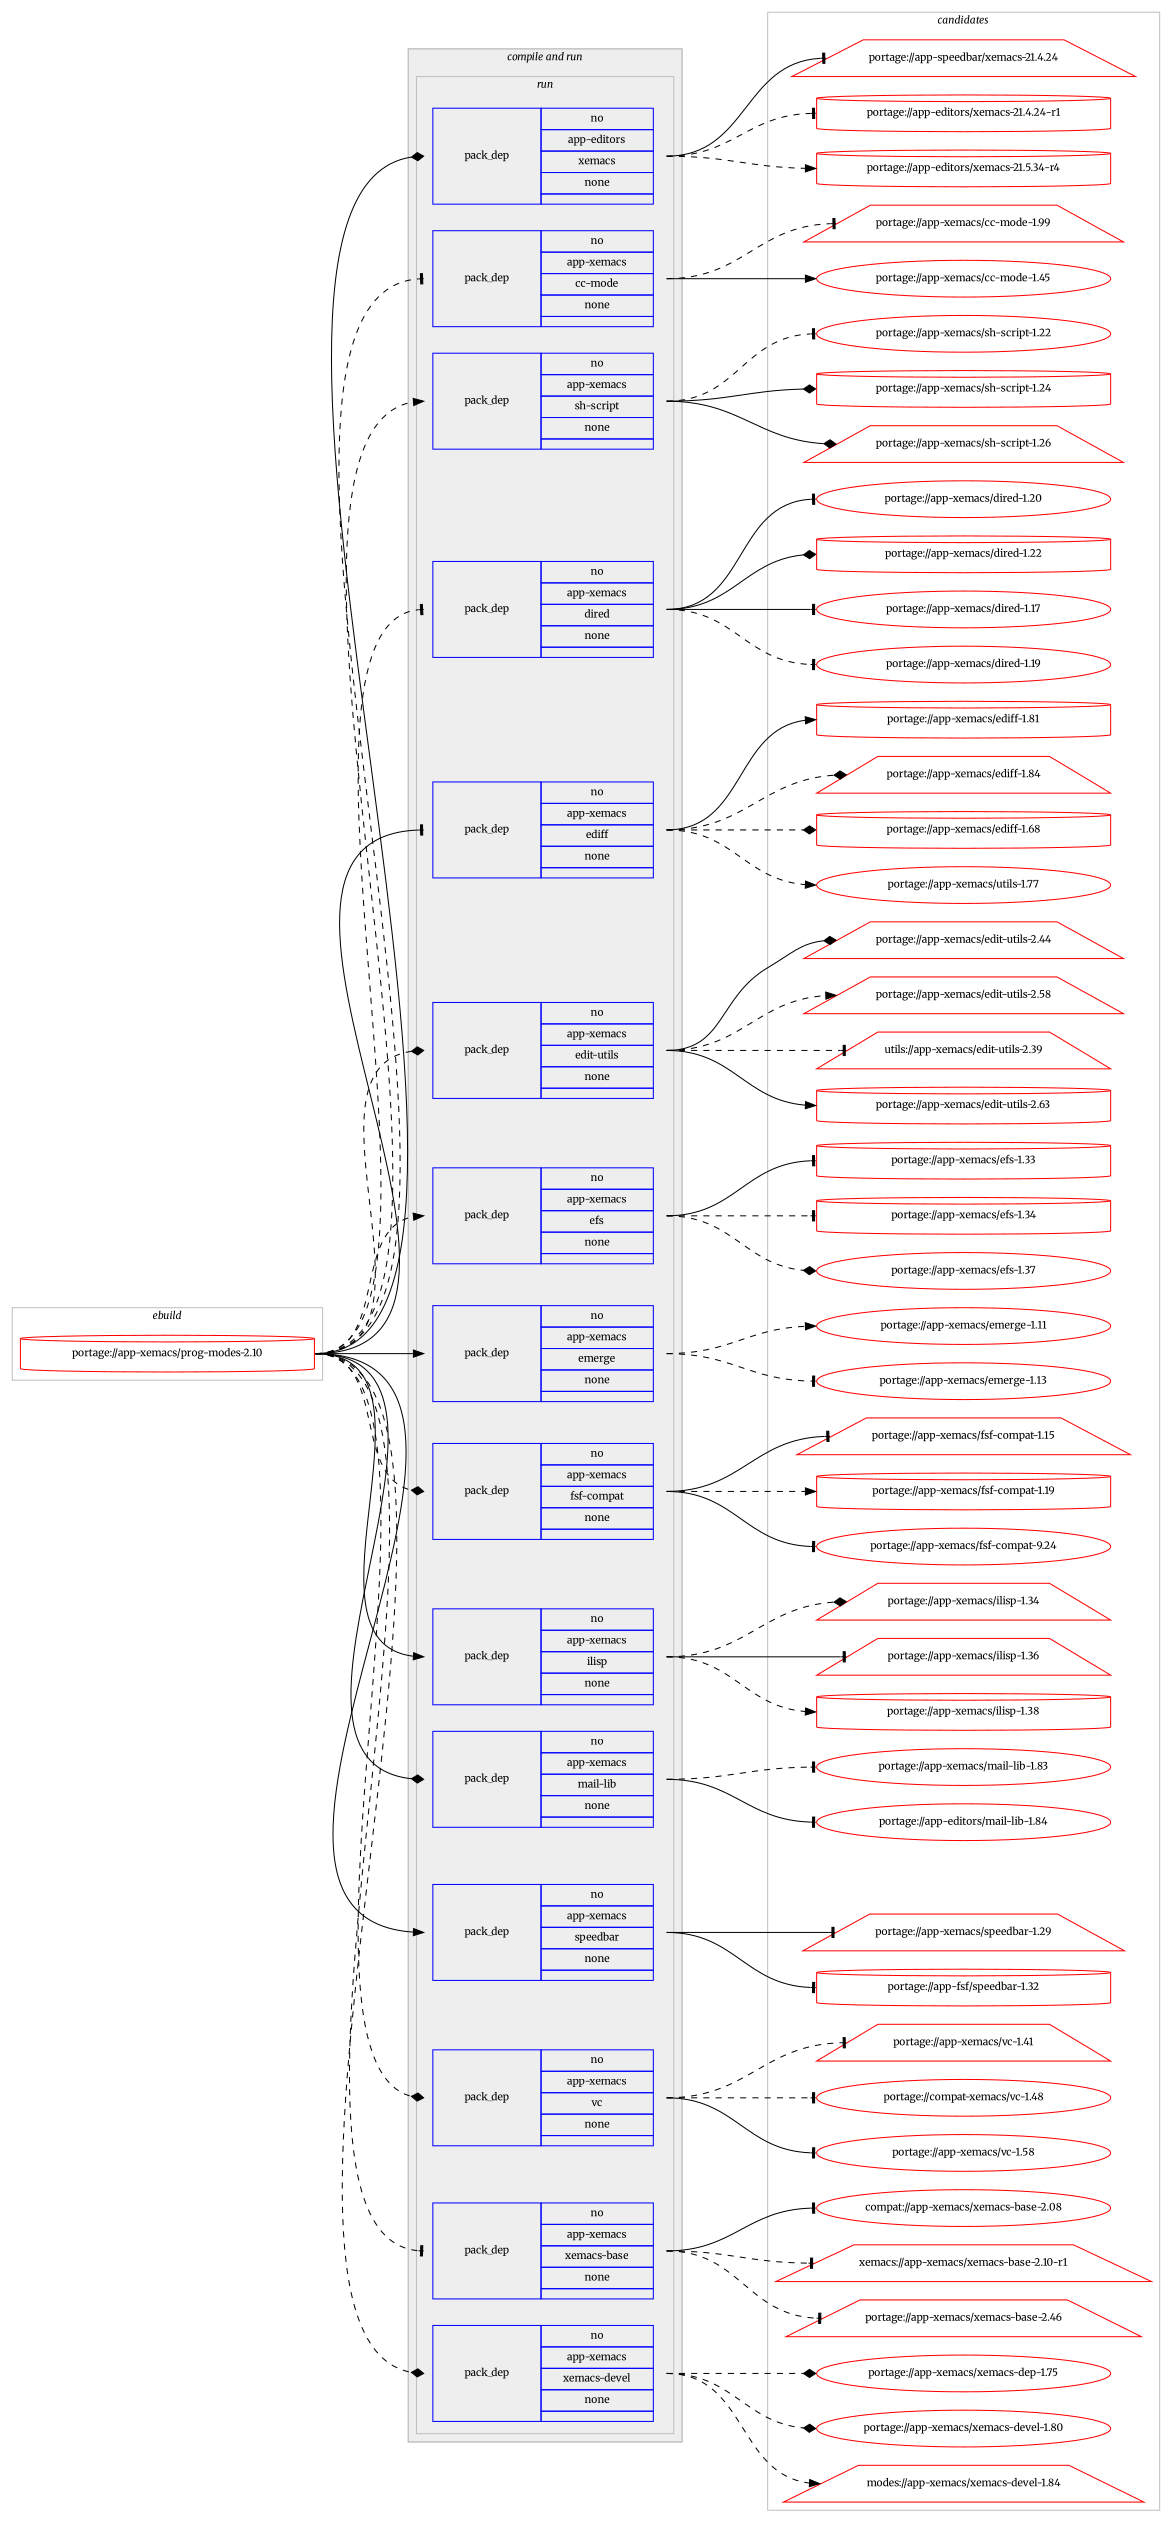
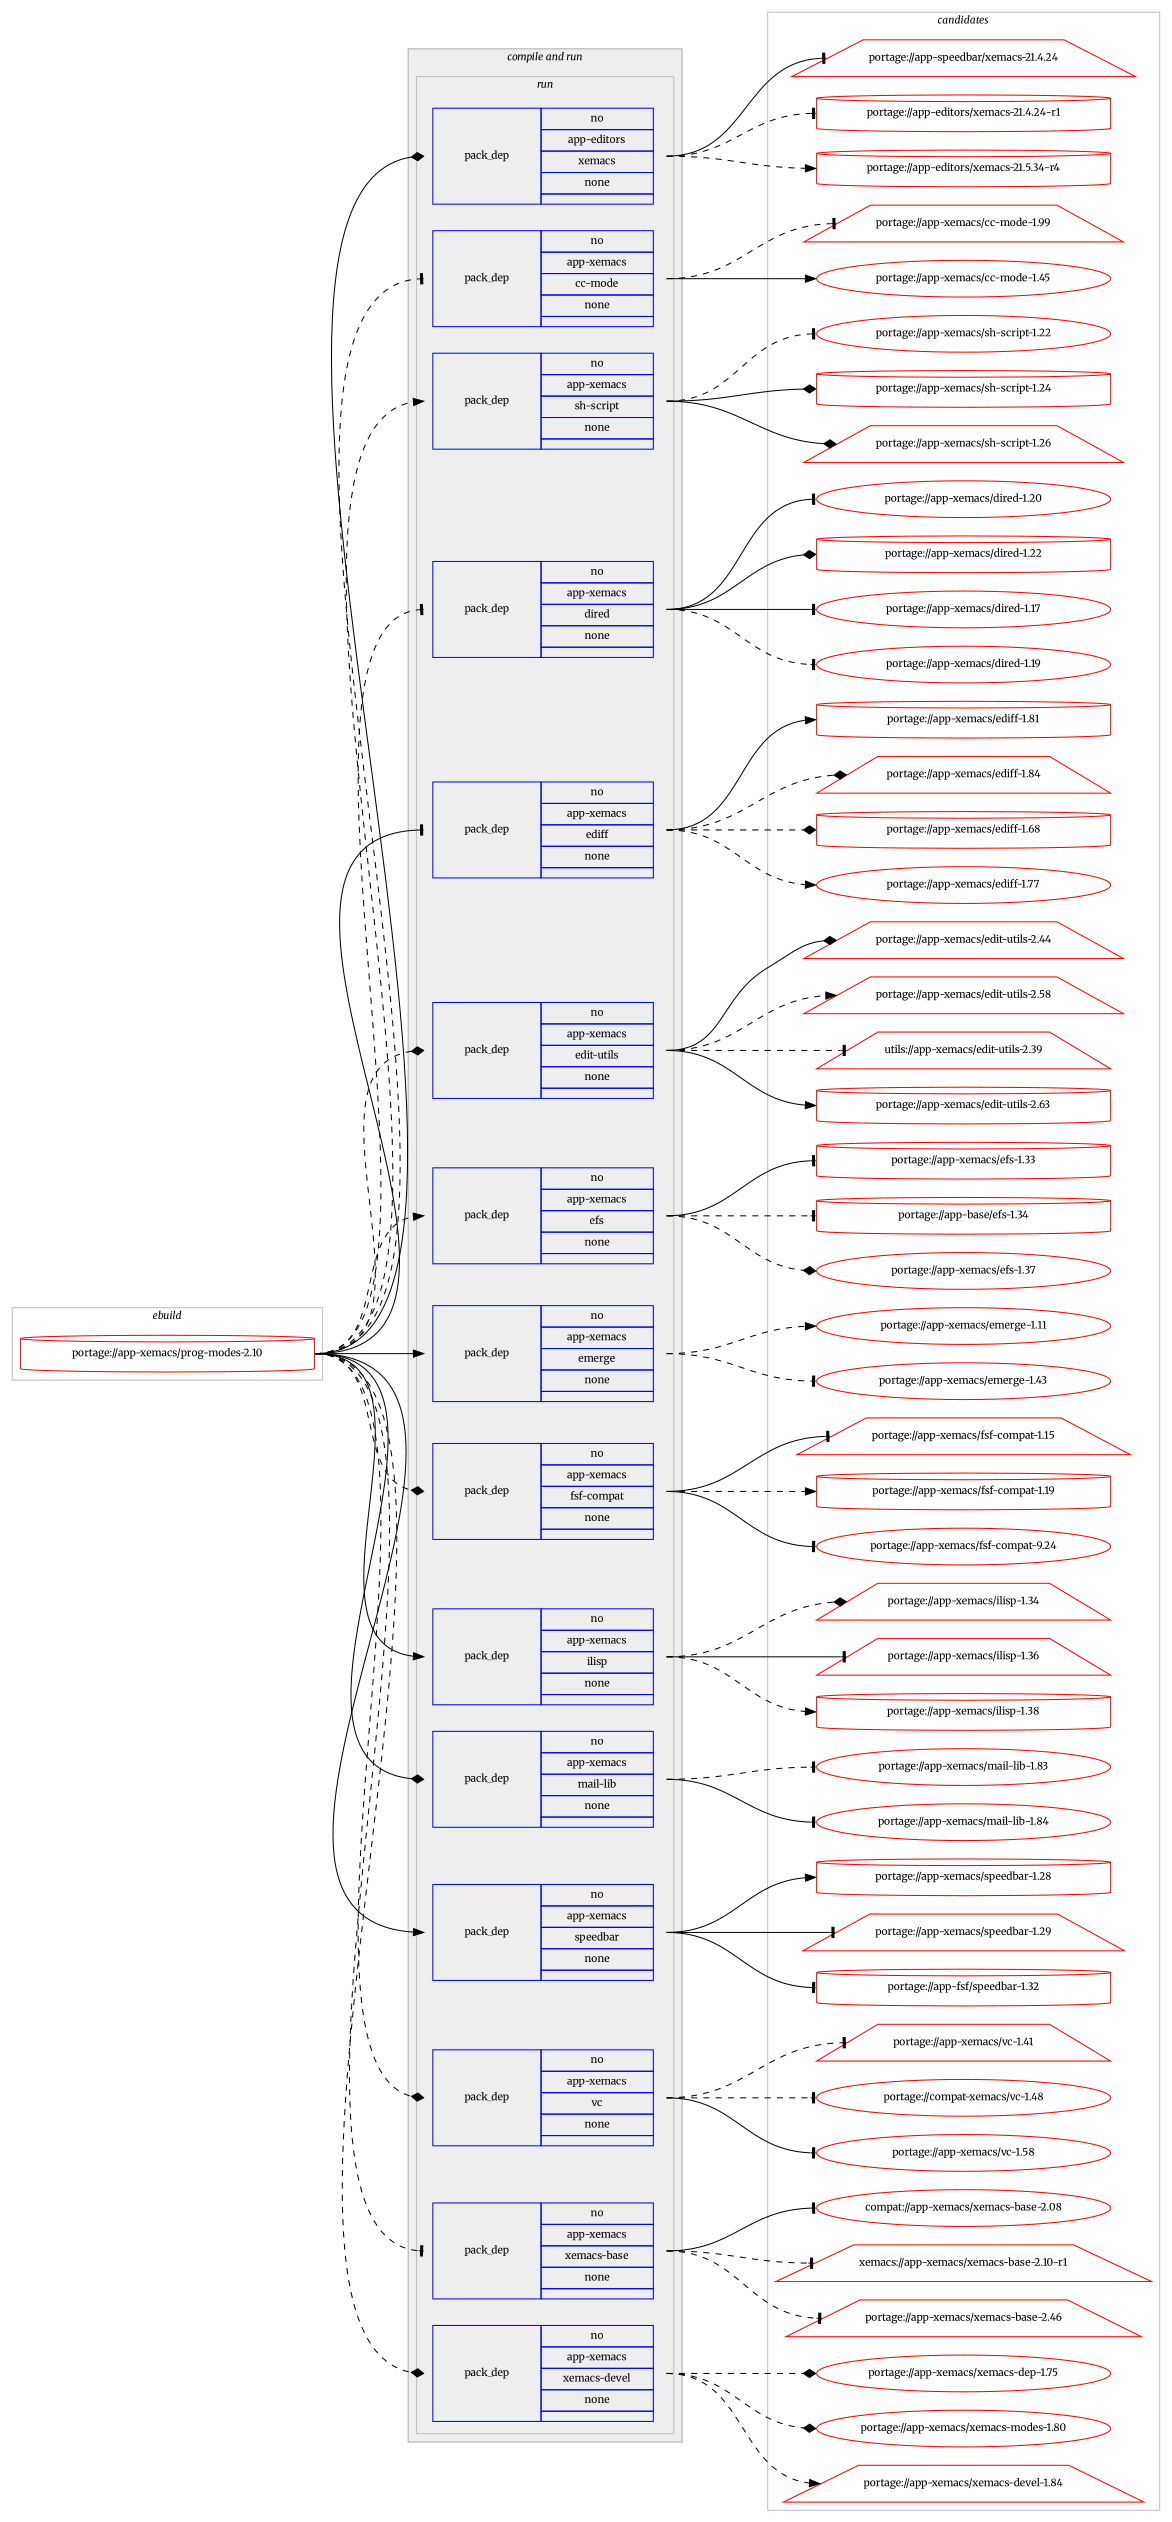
node "portage://app-xemacs/utils-1.77": label "portage://app-xemacs/utils-1.77" -> "portage://app-xemacs/ediff-1.77"
node "portage://app-xemacs/efs-1.34": label "portage://app-xemacs/efs-1.34" -> "portage://app-base/efs-1.34"
node "portage://app-xemacs/emerge-1.13": label "portage://app-xemacs/emerge-1.13" -> "portage://app-xemacs/emerge-1.43"
node "portage://app-editors/mail-lib-1.84": label "portage://app-editors/mail-lib-1.84" -> "portage://app-xemacs/mail-lib-1.84"
node "portage://app-xemacs/speedbar-1.28": added
node "portage://app-xemacs/xemacs-devel-1.80": label "portage://app-xemacs/xemacs-devel-1.80" -> "portage://app-xemacs/xemacs-modes-1.80"
node "modes://app-xemacs/xemacs-devel-1.84": label "modes://app-xemacs/xemacs-devel-1.84" -> "portage://app-xemacs/xemacs-devel-1.84"
